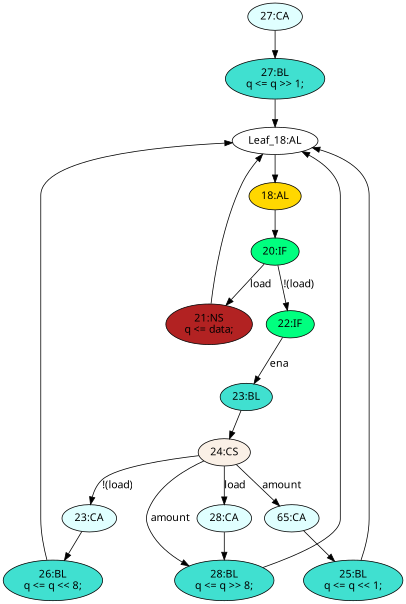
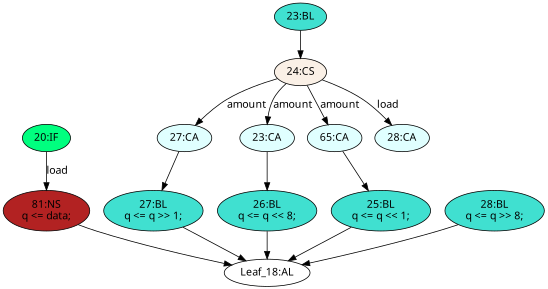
node "18:AL": removed
node "21:NS q <= data;": label "21:NS q <= data;" -> "81:NS q <= data;"
node "22:IF": removed
edge "24:CS" -> "23:CA": label "!(load)" -> "amount"
edge "24:CS" -> "28:BL q <= q >> 8;": now "24:CS" -> "27:CA"
edge "28:CA" -> "28:BL q <= q >> 8;": removed
